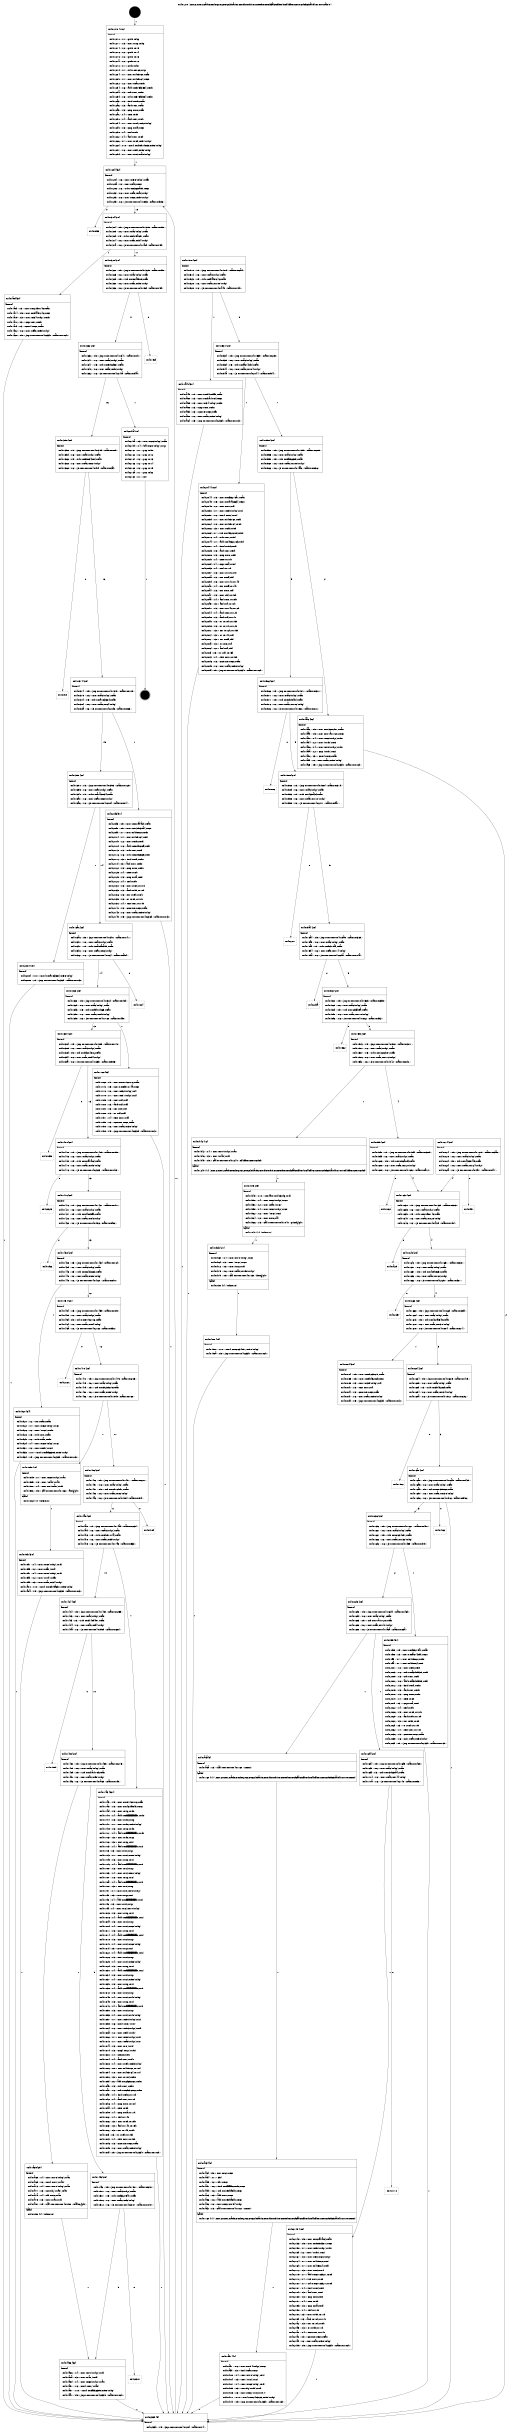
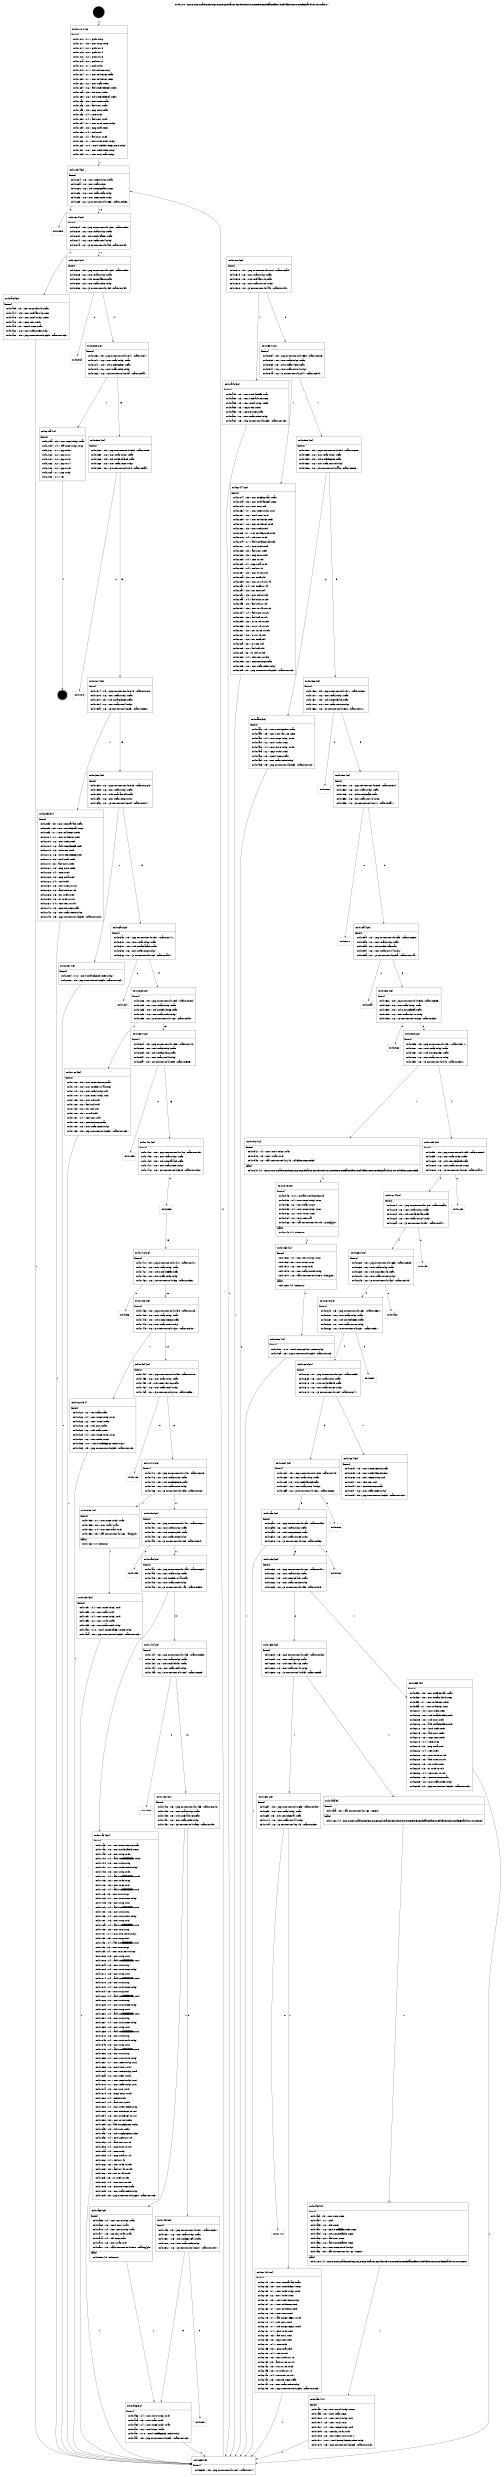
edge "0x401400 [28]" -> "0x40141c [28]": now "0x402323" -> "0x40141c [28]"
edge "0x4015f8 [28]" -> "0x401630 [28]": now "0x4015f8 [28]" -> "0x401614 [28]"
